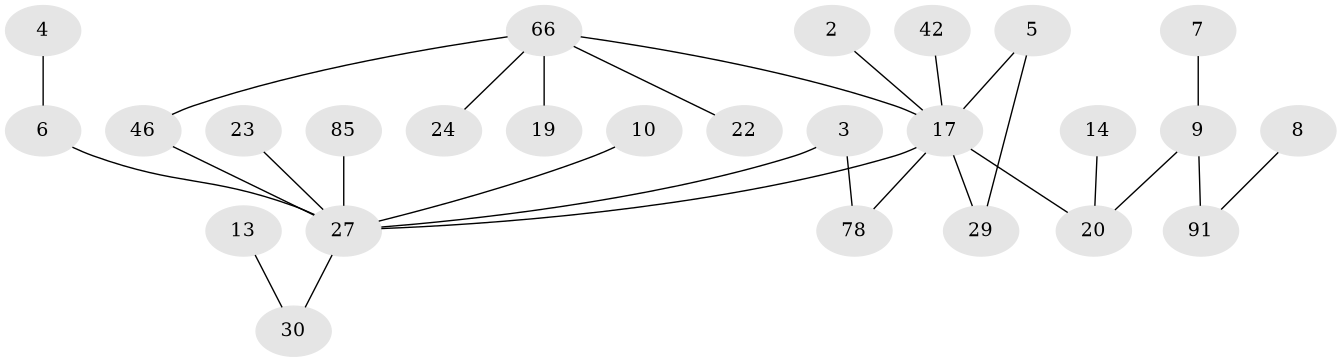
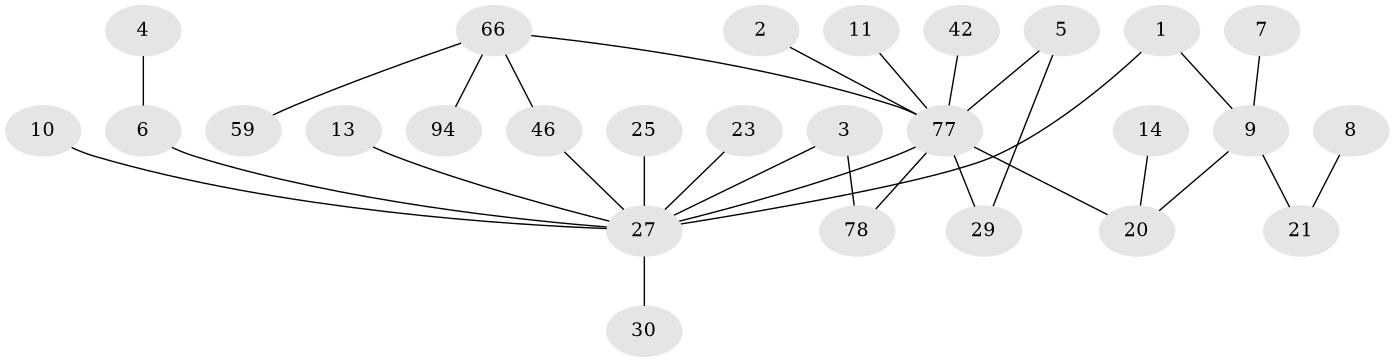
node "11": added
node "1": added
node "85": label "85" -> "25"
node "24": label "24" -> "94"
node "19": label "19" -> "59"
node "22": removed
node "17": label "17" -> "77"
node "91": label "91" -> "21"
edge "13" -- "30": now "13" -- "27"
